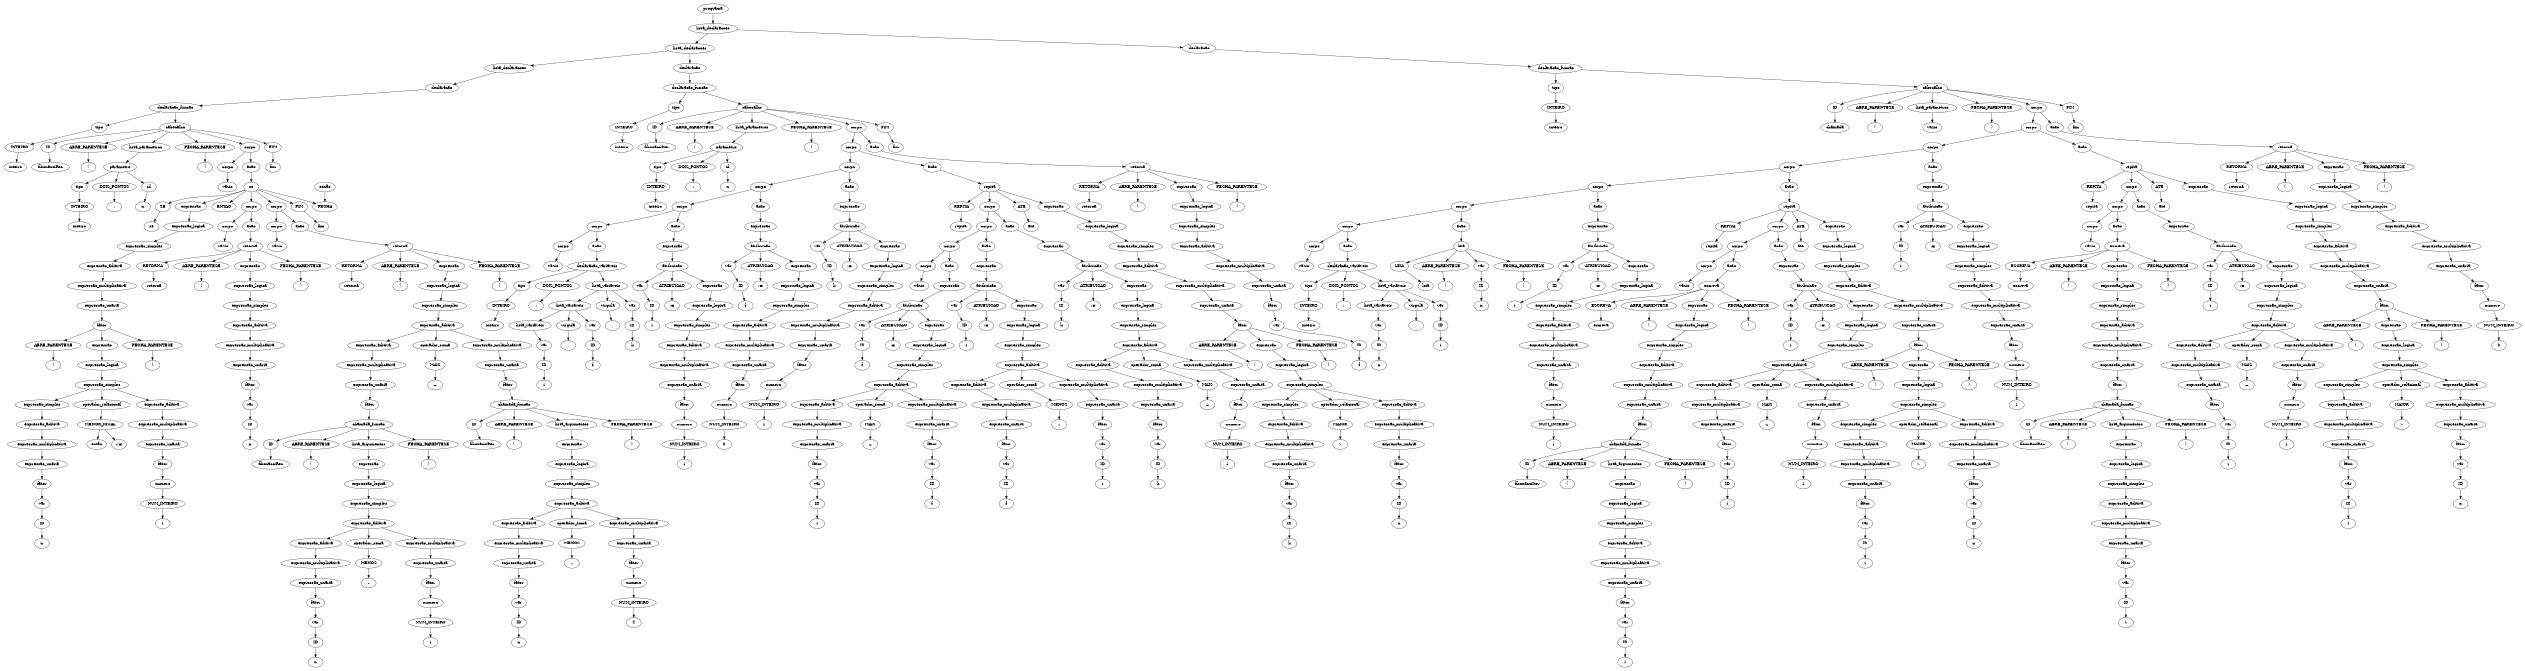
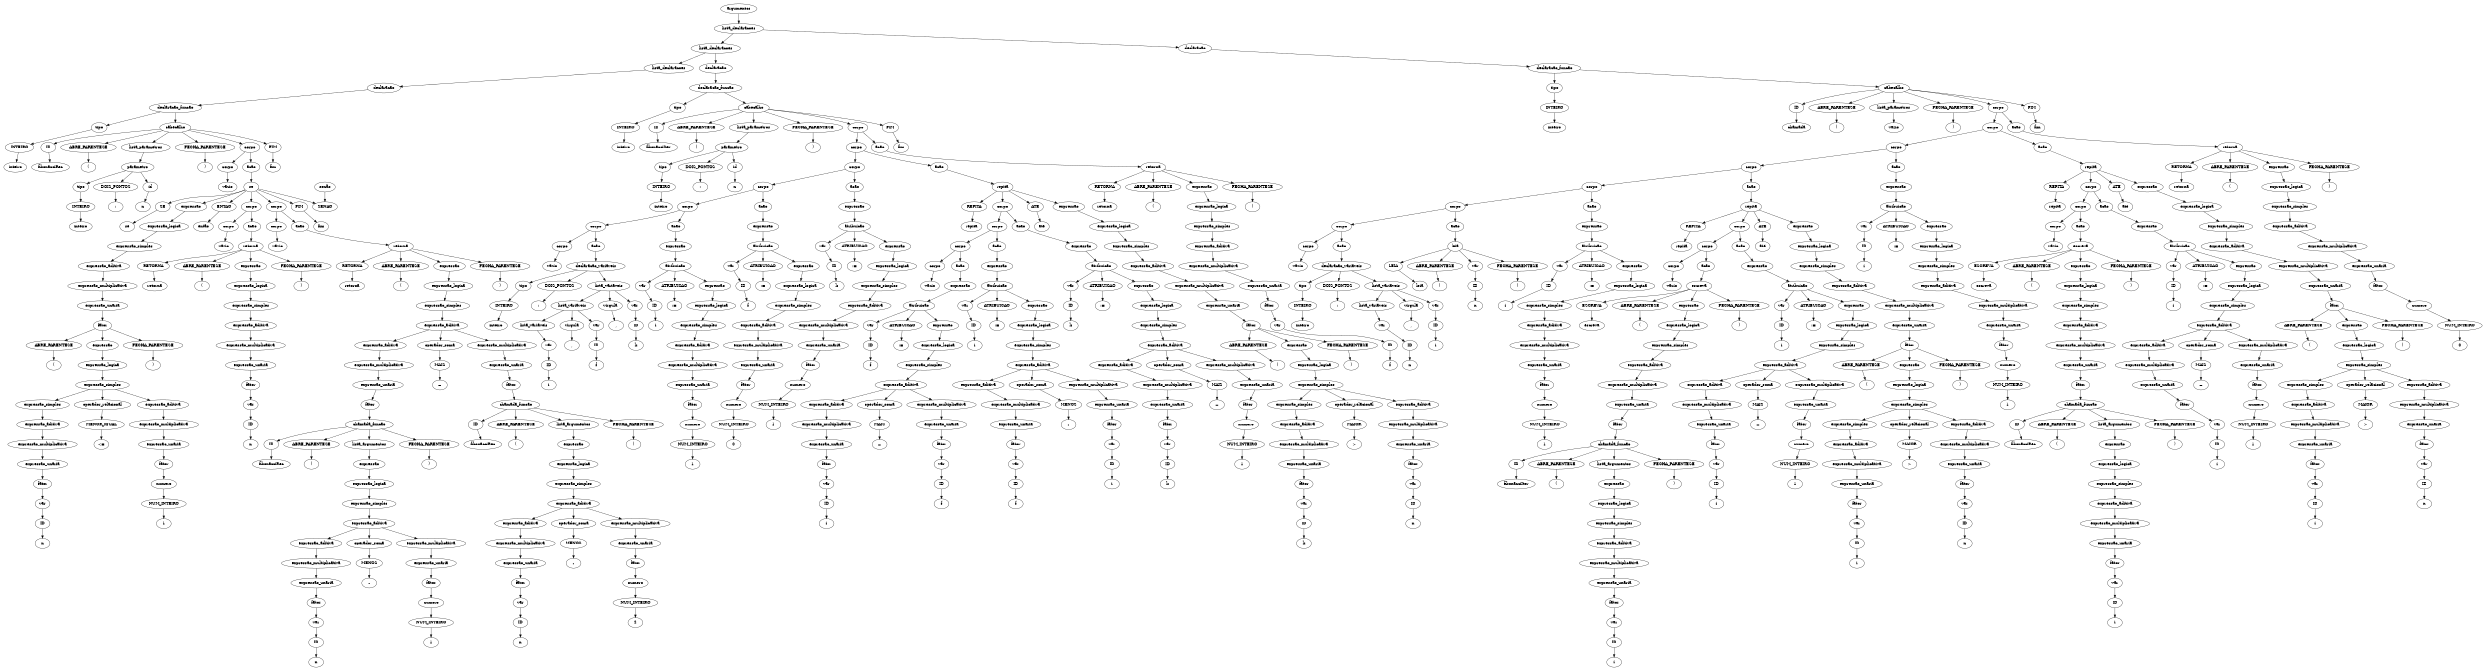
node "programa": label "programa" -> "argumentos"
node "FECHA": label "FECHA" -> "SENAO"
edge "MENOR_IGUAL" -> "então": now "ENTAO" -> "então"
